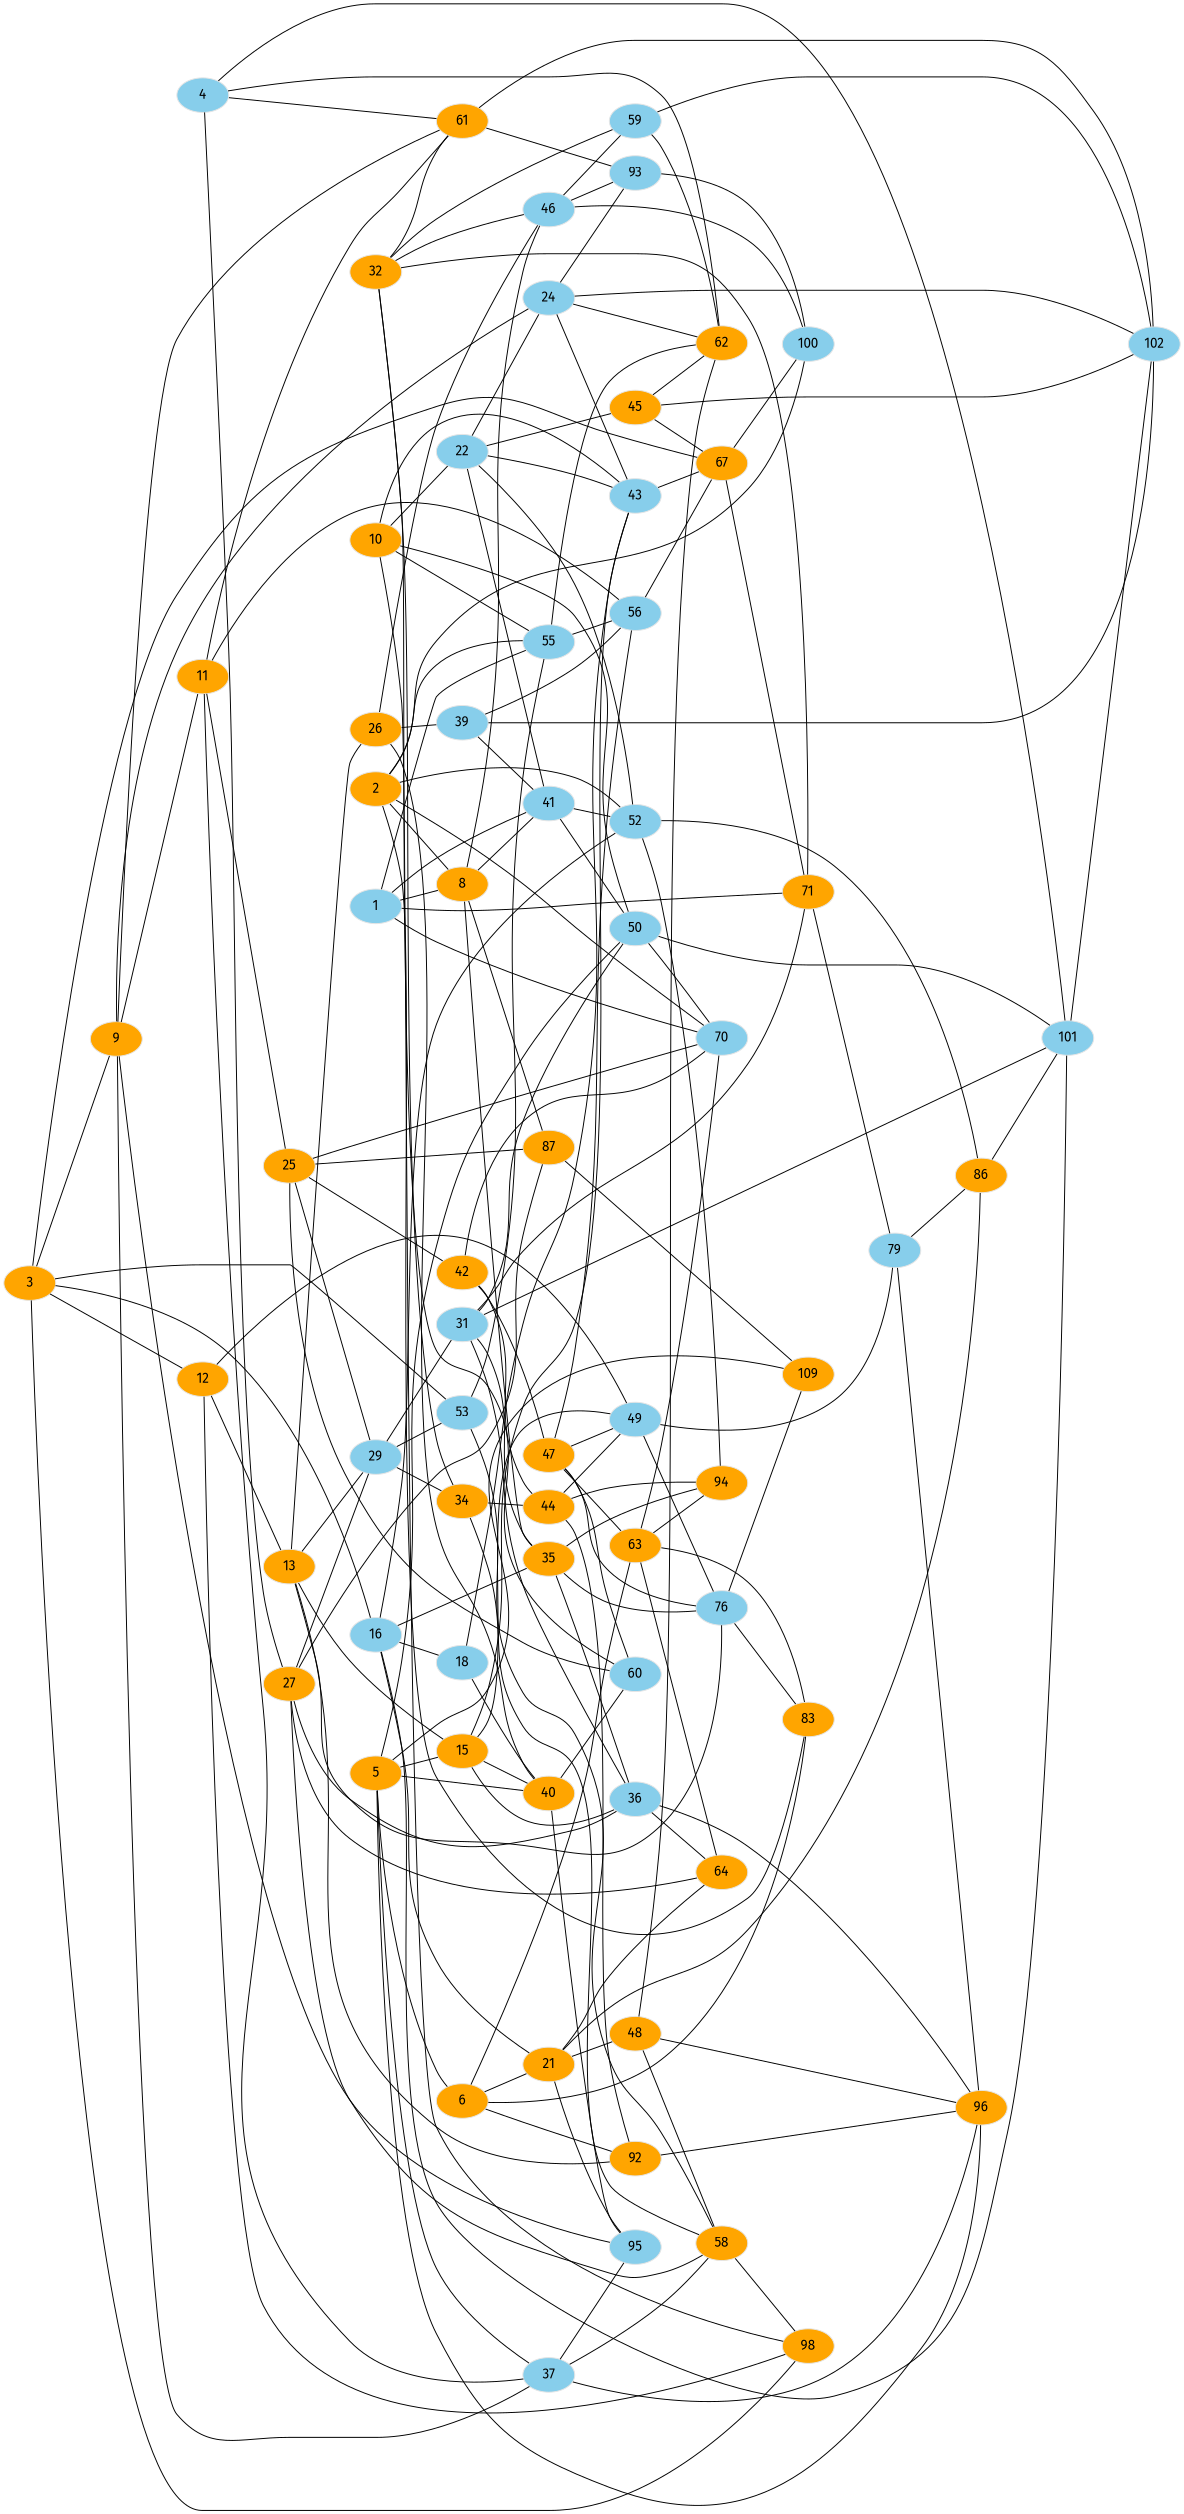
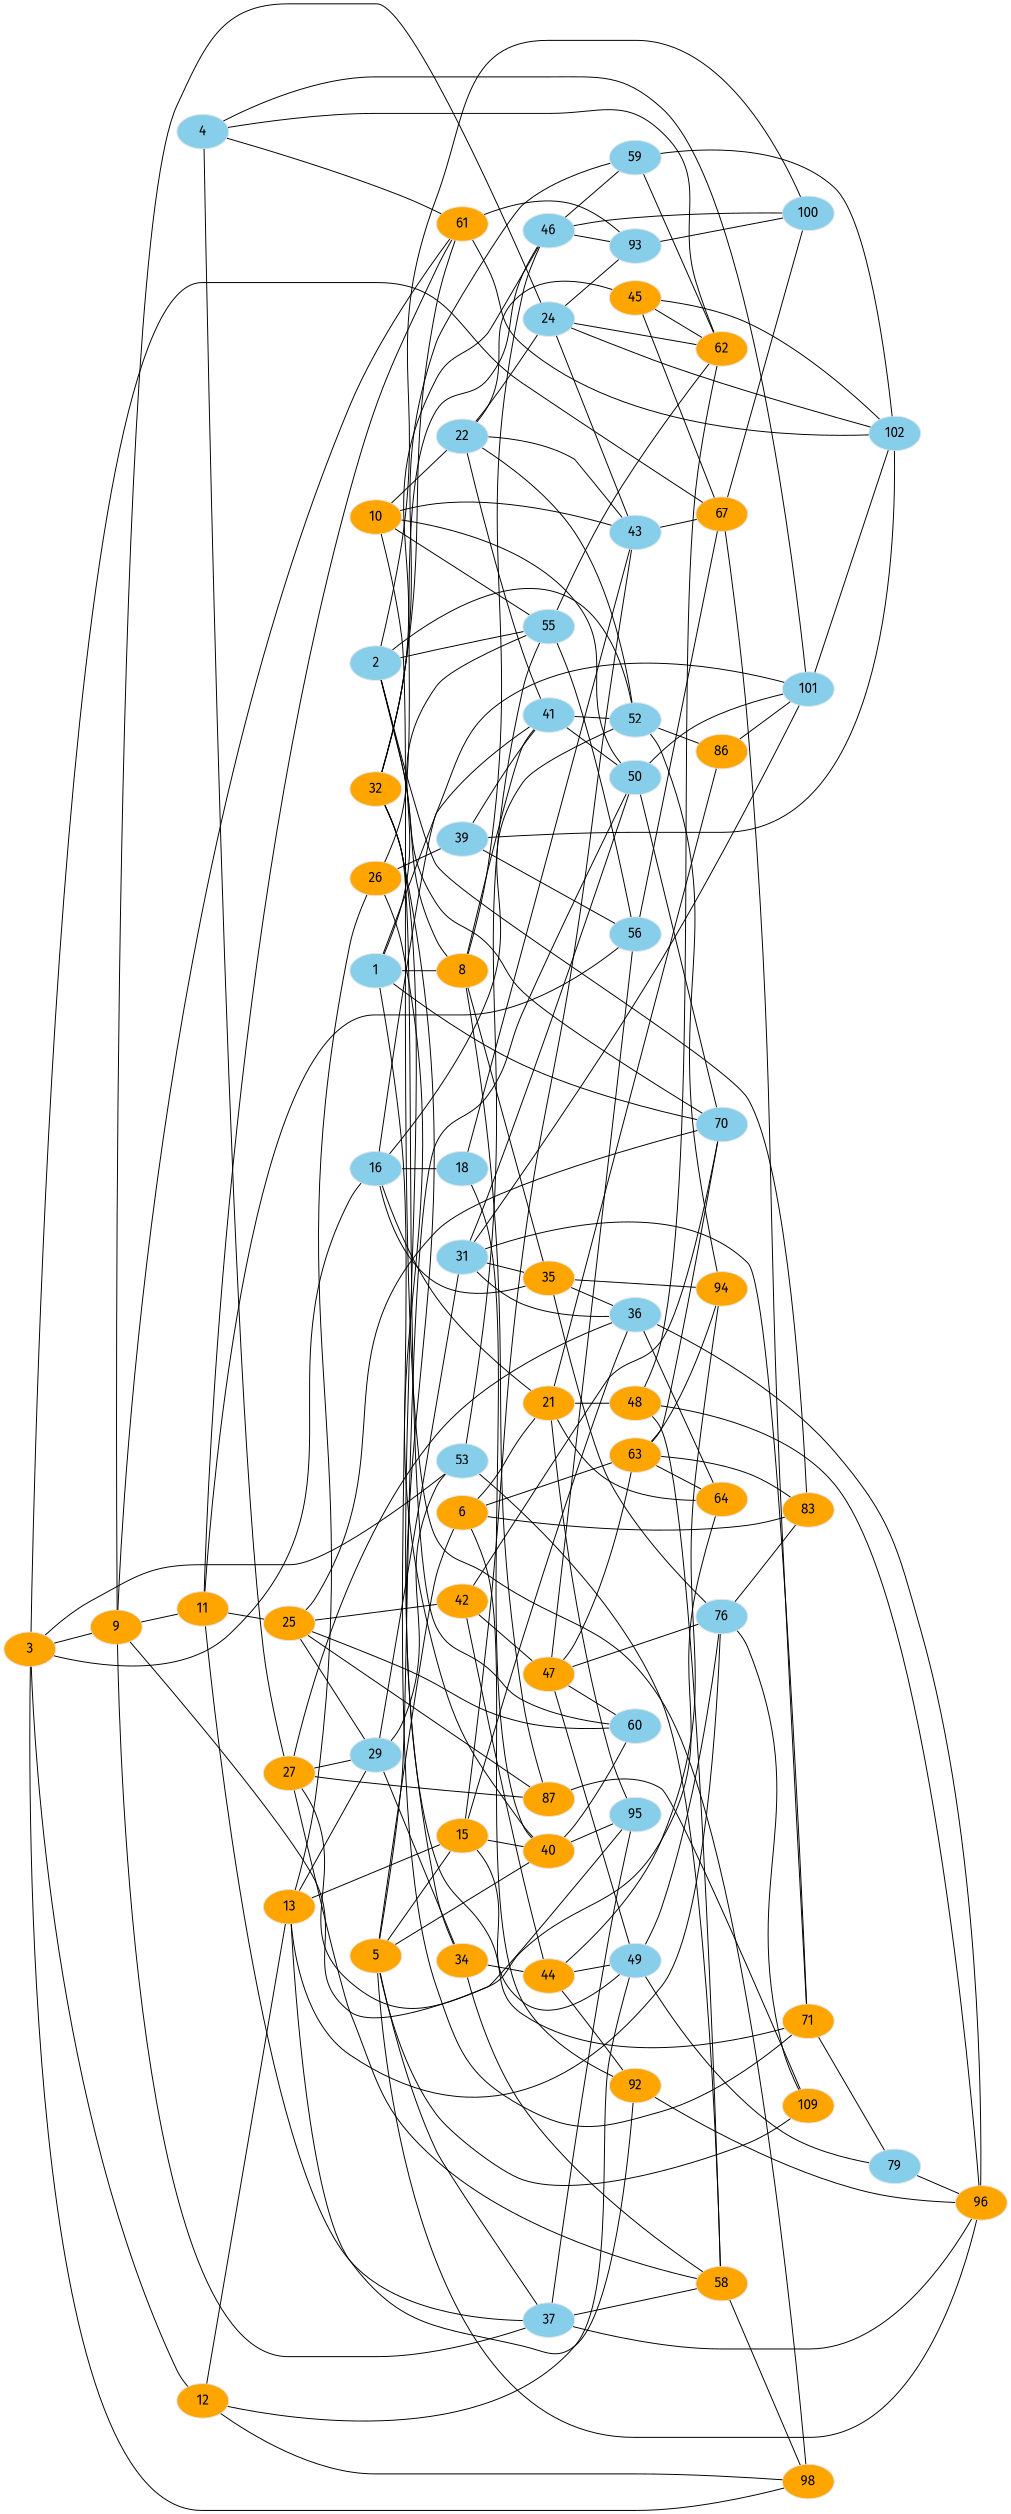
node "2": fillcolor orange -> skyblue
edge "86" -- "79": removed
